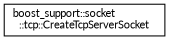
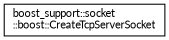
node "boost_support::socket ::tcp::CreateTcpServerSocket": label "boost_support::socket ::tcp::CreateTcpServerSocket" -> "boost_support::socket ::boost::CreateTcpServerSocket"
